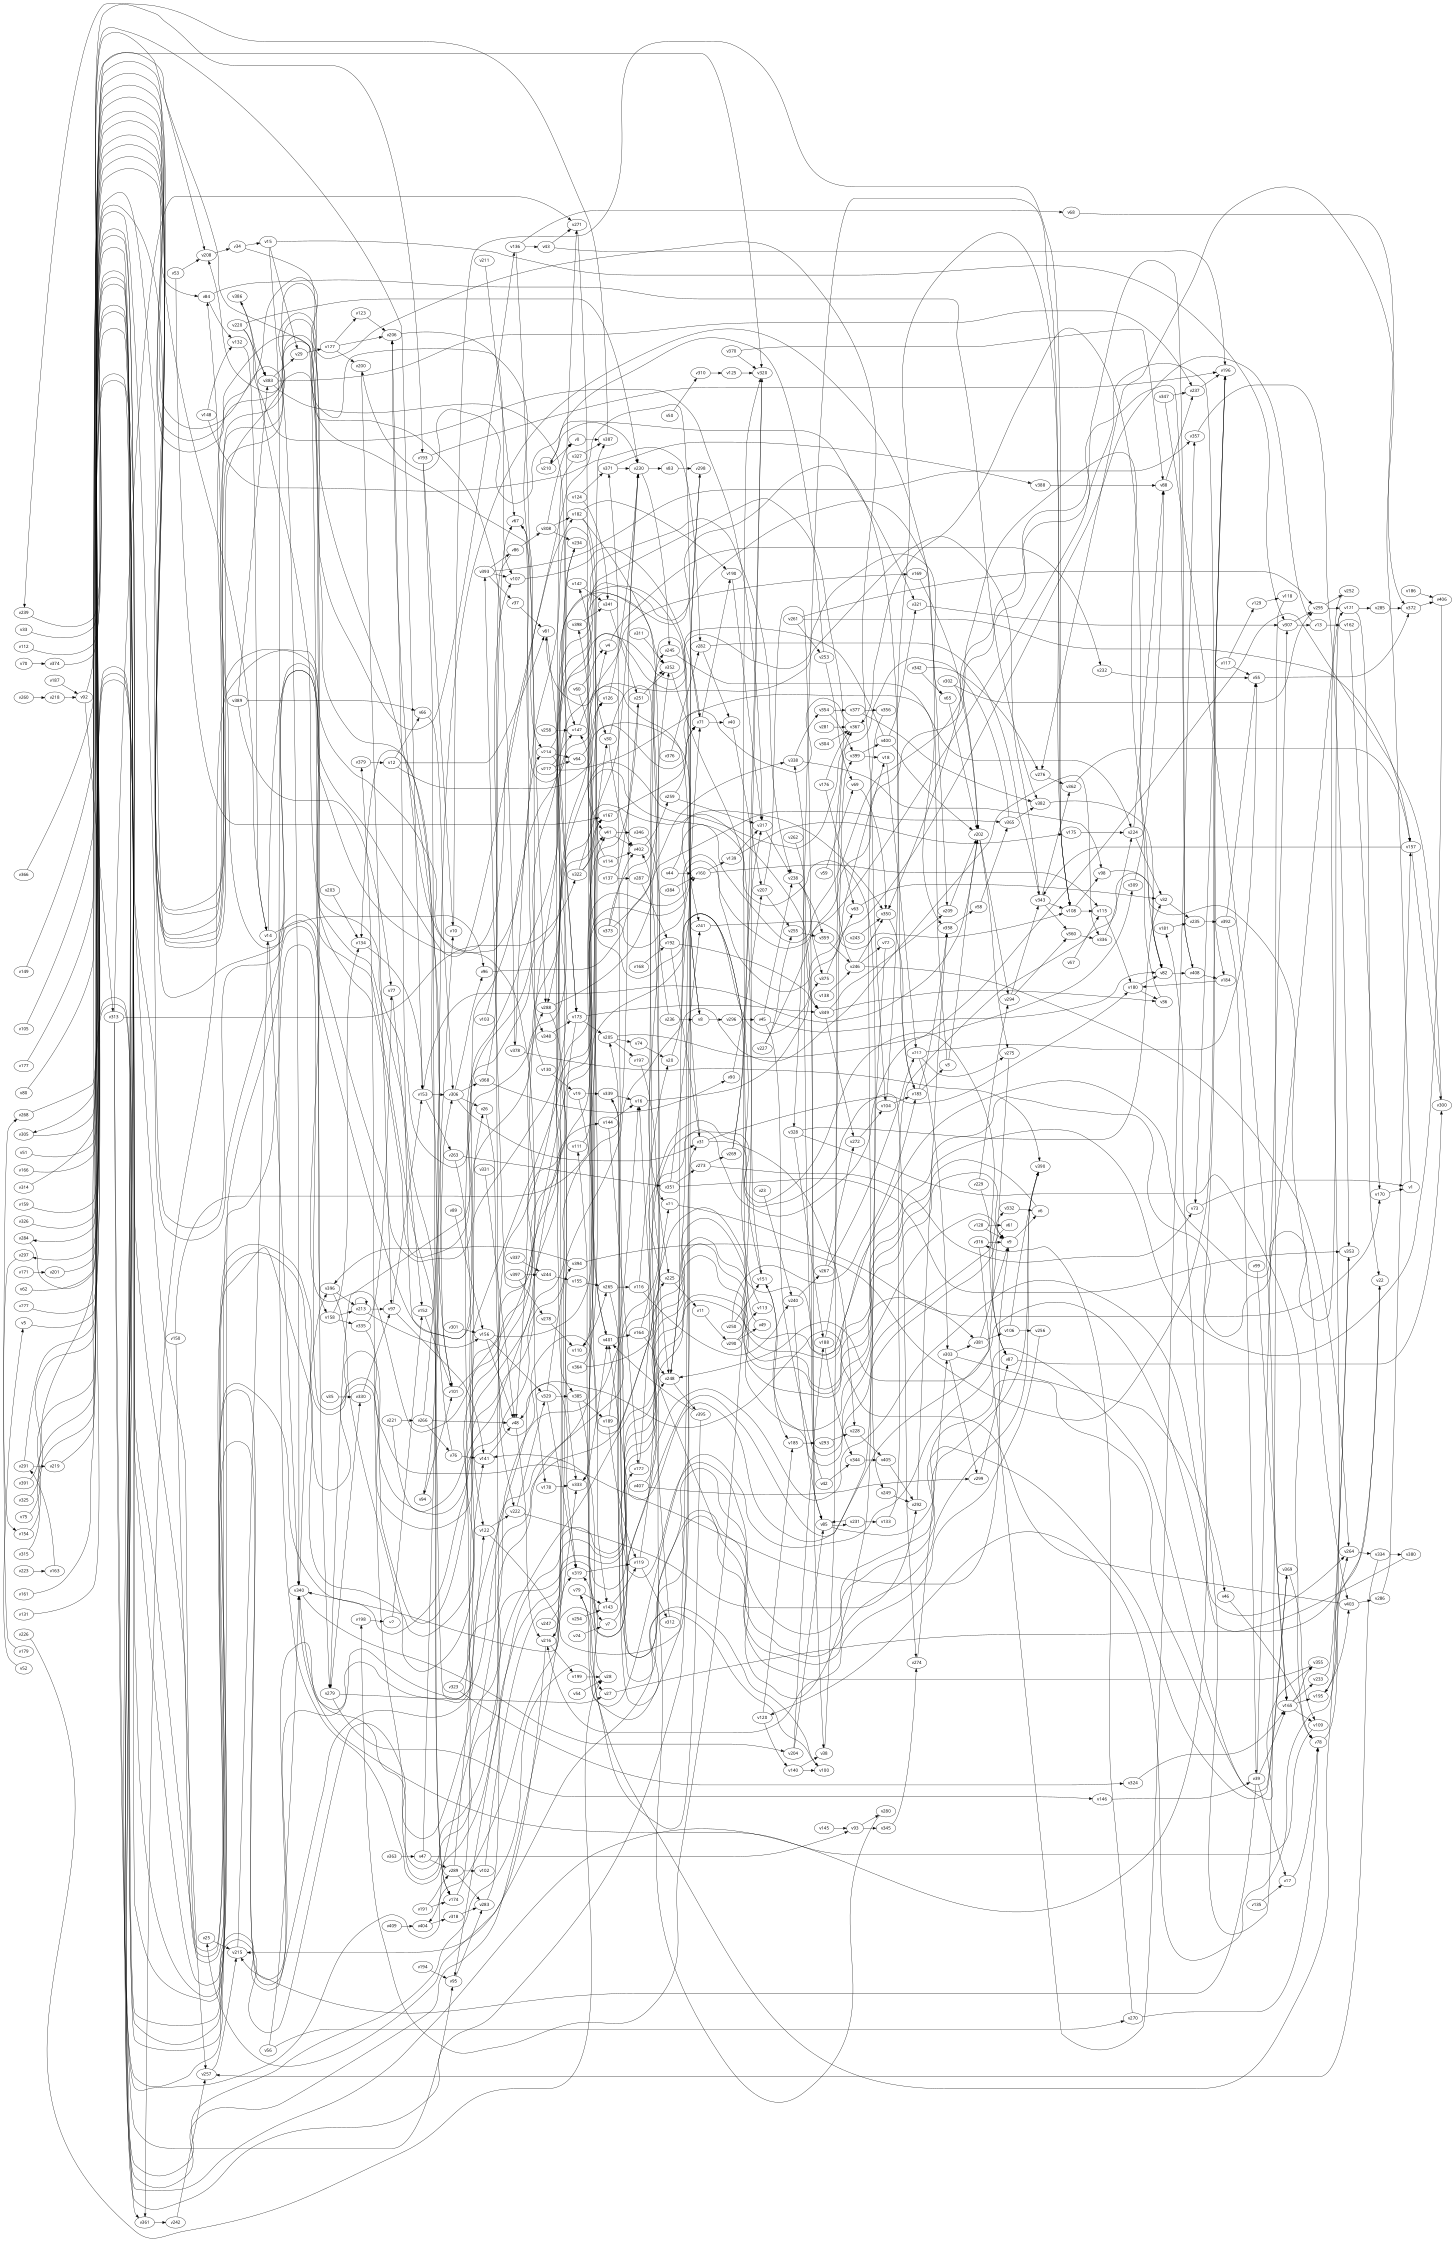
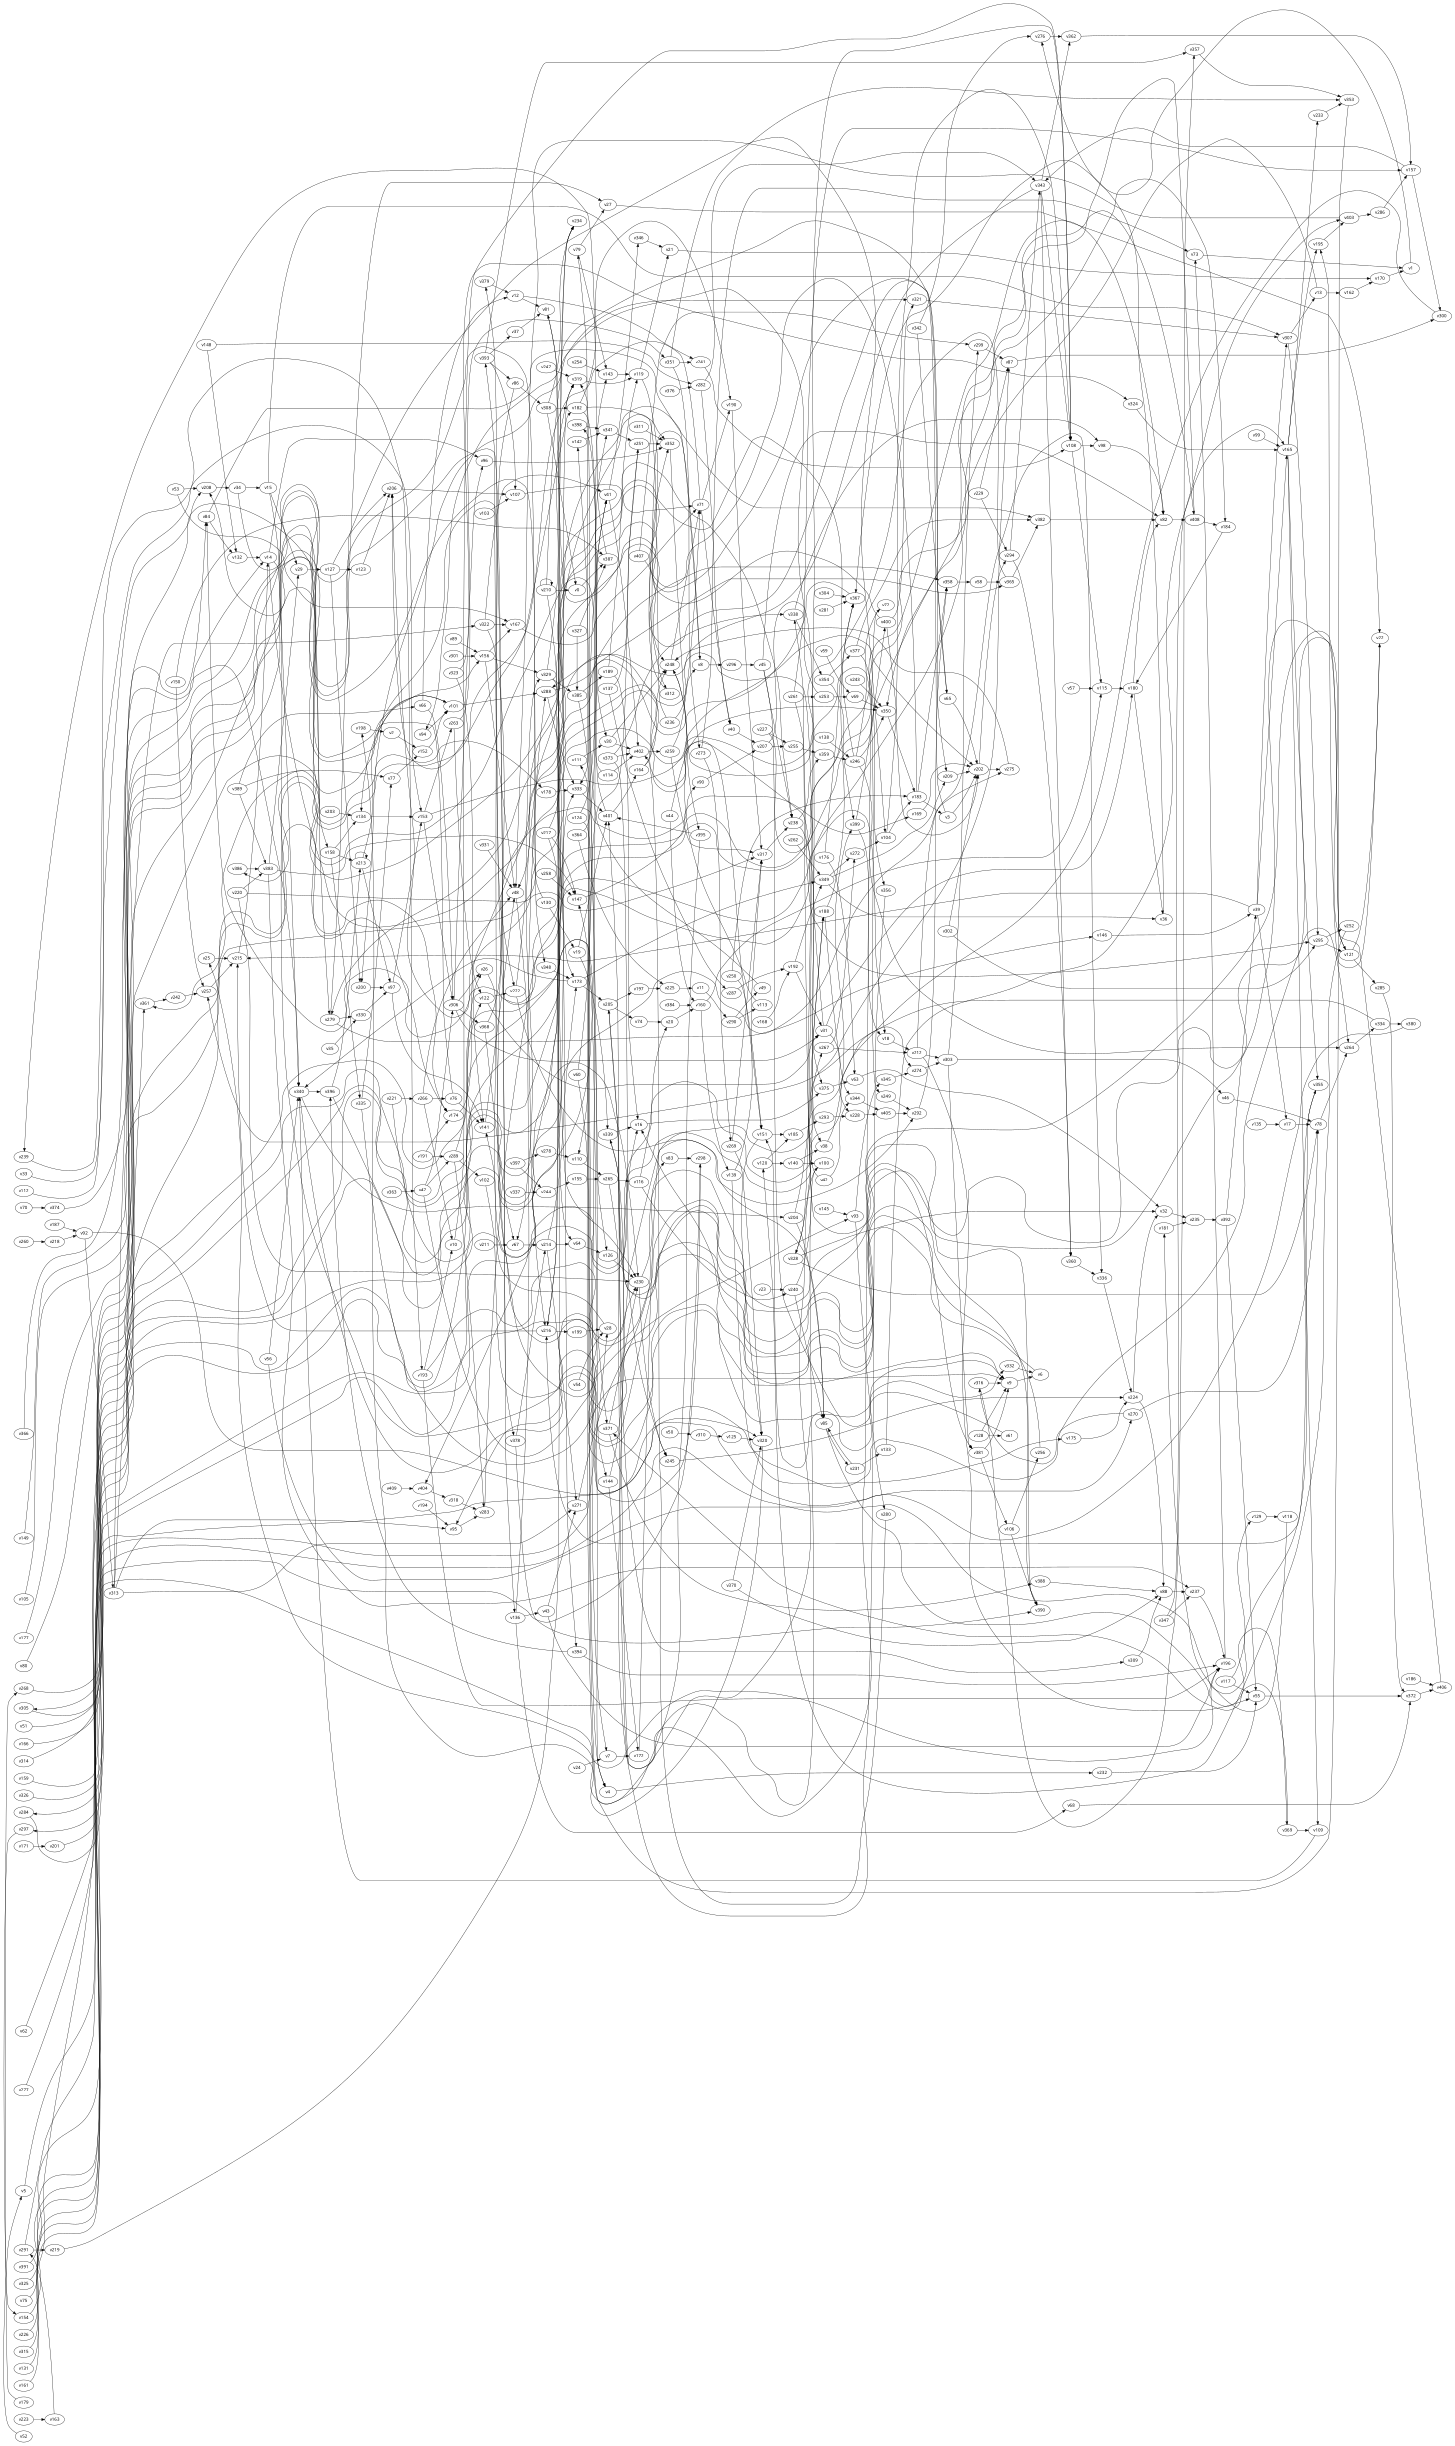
edge "v12" -> "v66": reversed
